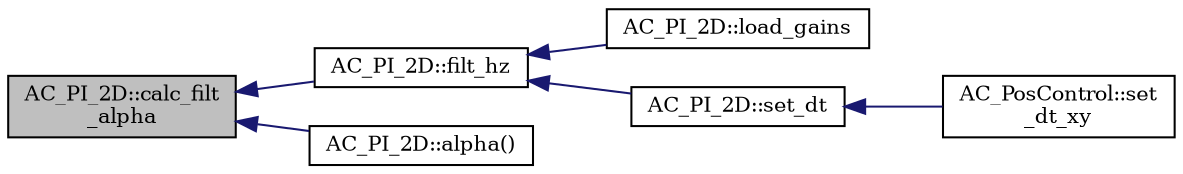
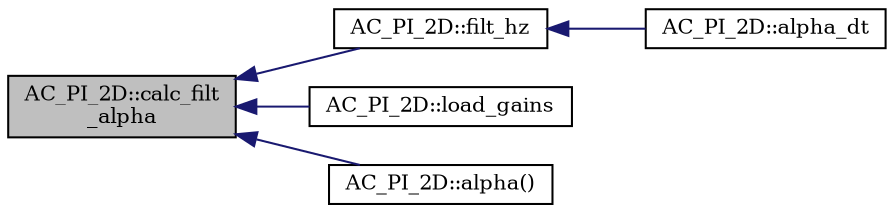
edge "AC_PI_2D::load_gains" -> "AC_PI_2D::filt_hz": now "AC_PI_2D::load_gains" -> "AC_PI_2D::calc_filt _alpha"
node "AC_PI_2D::set_dt": label "AC_PI_2D::set_dt" -> "AC_PI_2D::alpha_dt"
node "AC_PosControl::set _dt_xy": removed
